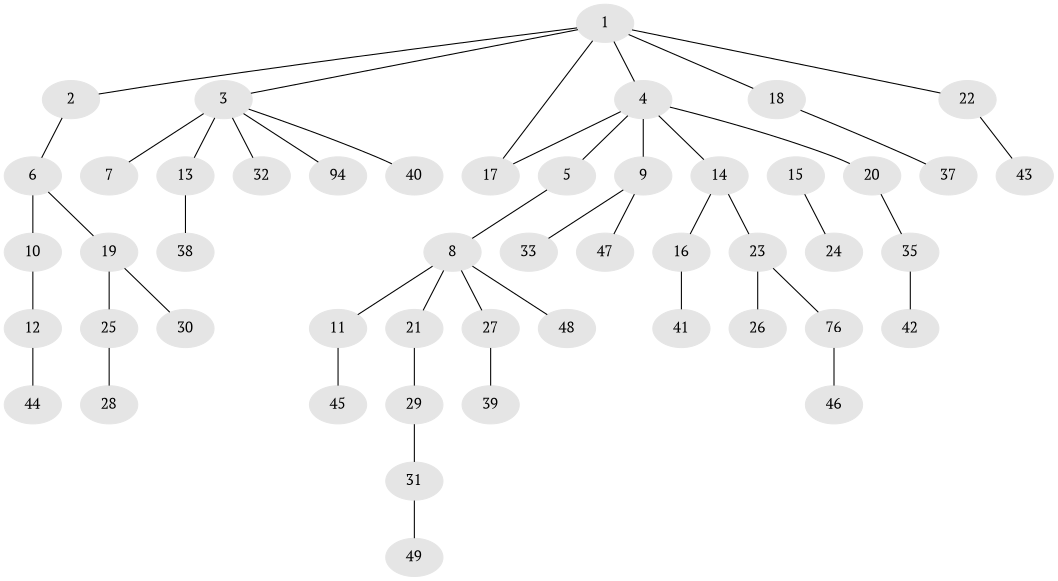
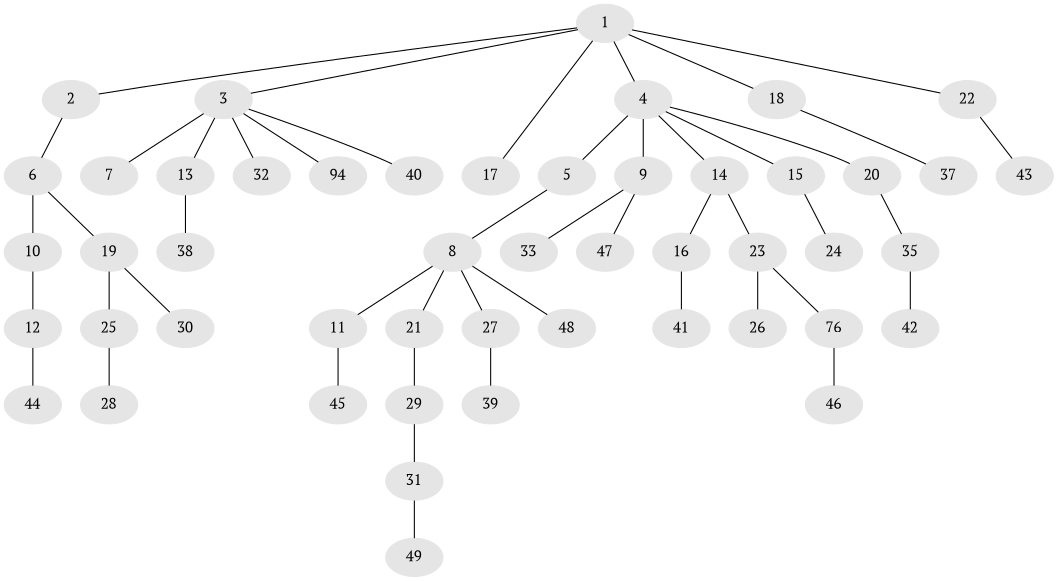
edge "4" -- "17": now "4" -- "15"
